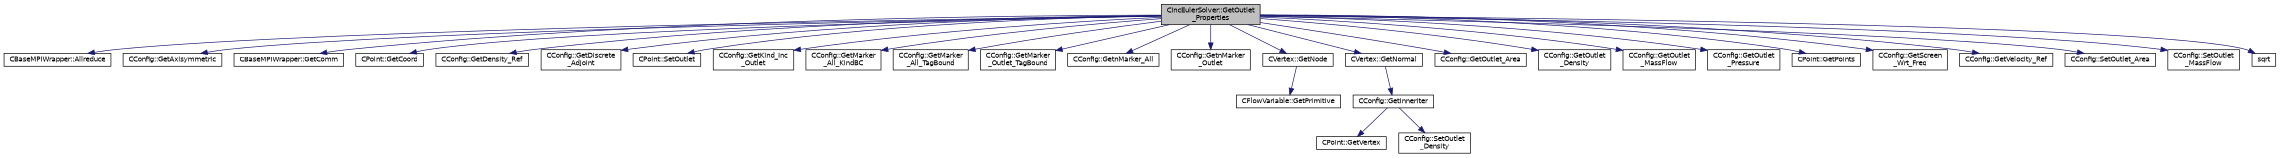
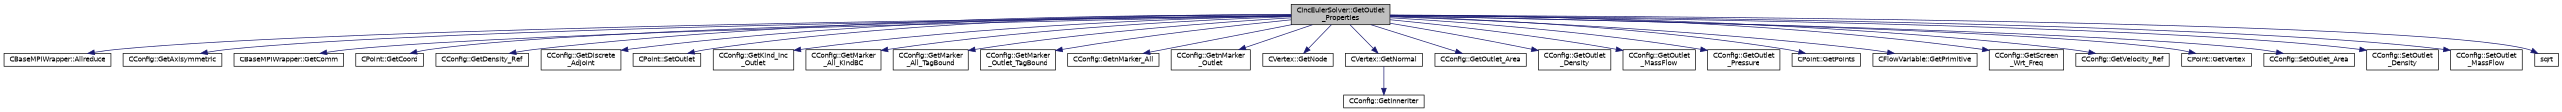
edge "CVertex::GetNode" -> "CFlowVariable::GetPrimitive": now "CIncEulerSolver::GetOutlet _Properties" -> "CFlowVariable::GetPrimitive"
edge "CConfig::GetInnerIter" -> "CConfig::SetOutlet _Density": now "CIncEulerSolver::GetOutlet _Properties" -> "CConfig::SetOutlet _Density"
edge "CConfig::GetInnerIter" -> "CPoint::GetVertex": now "CIncEulerSolver::GetOutlet _Properties" -> "CPoint::GetVertex"
